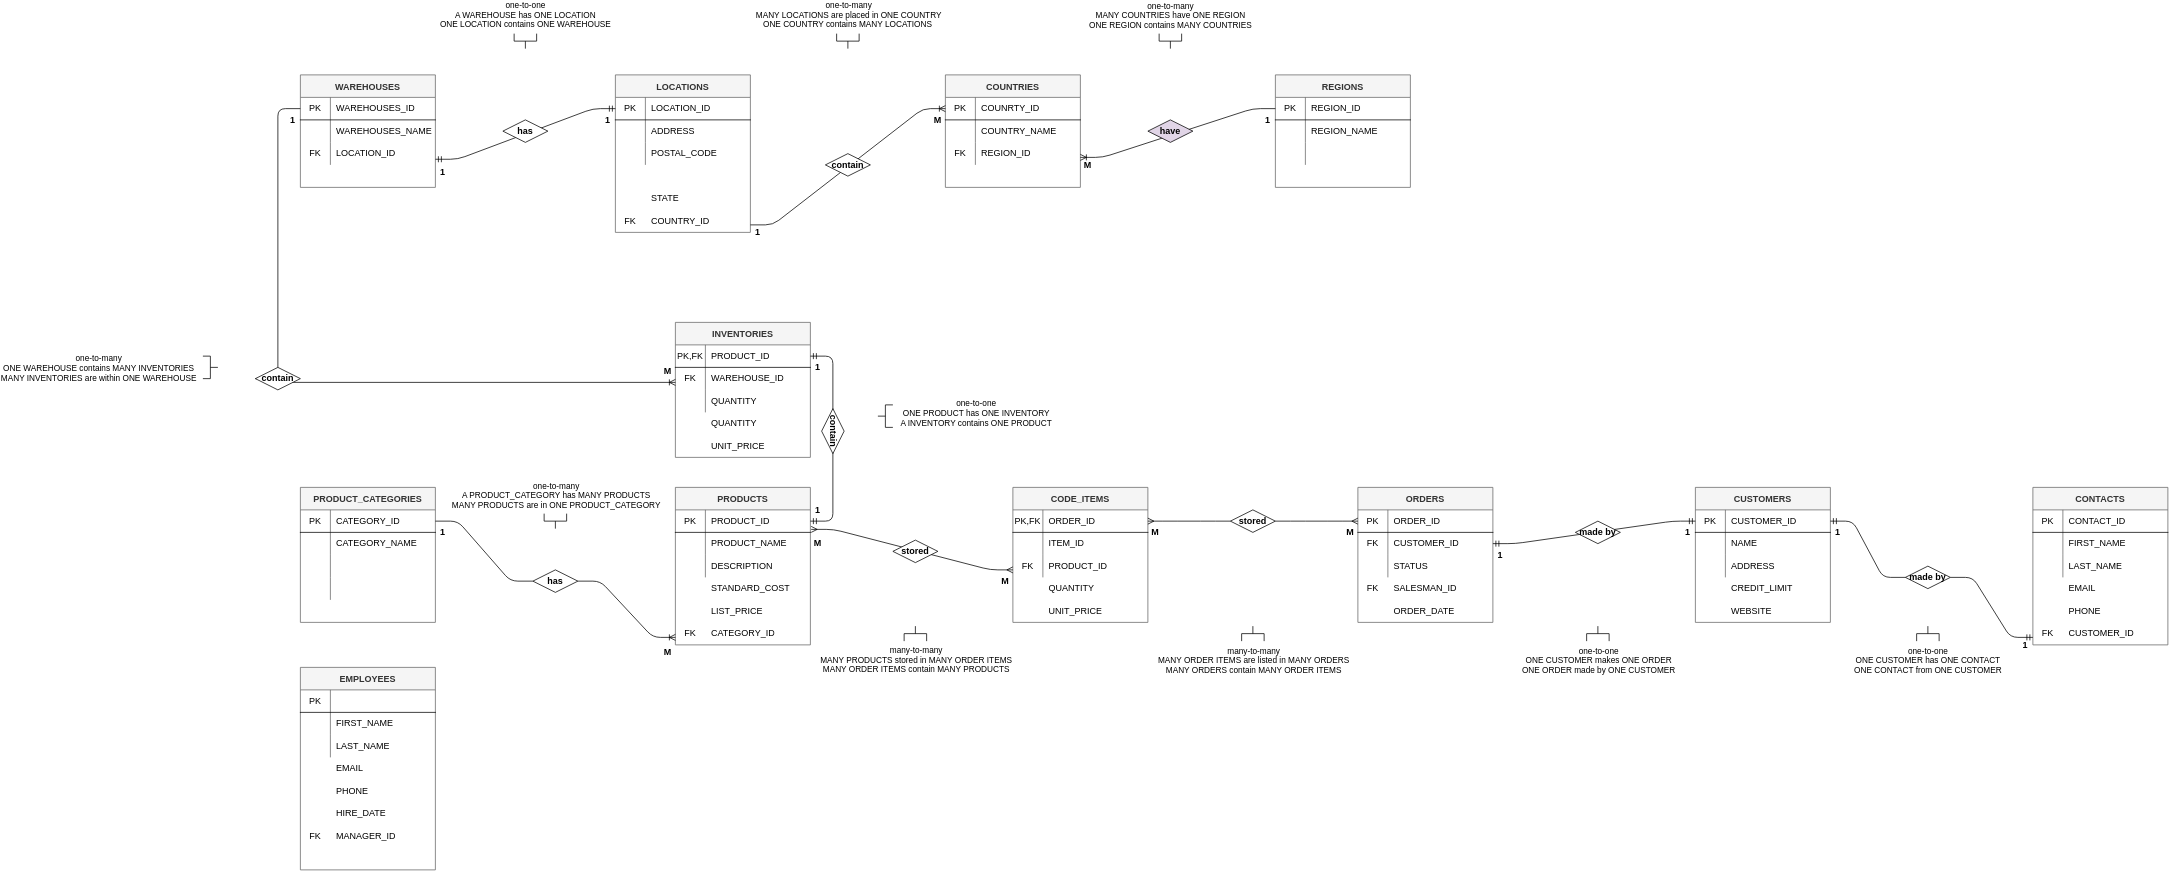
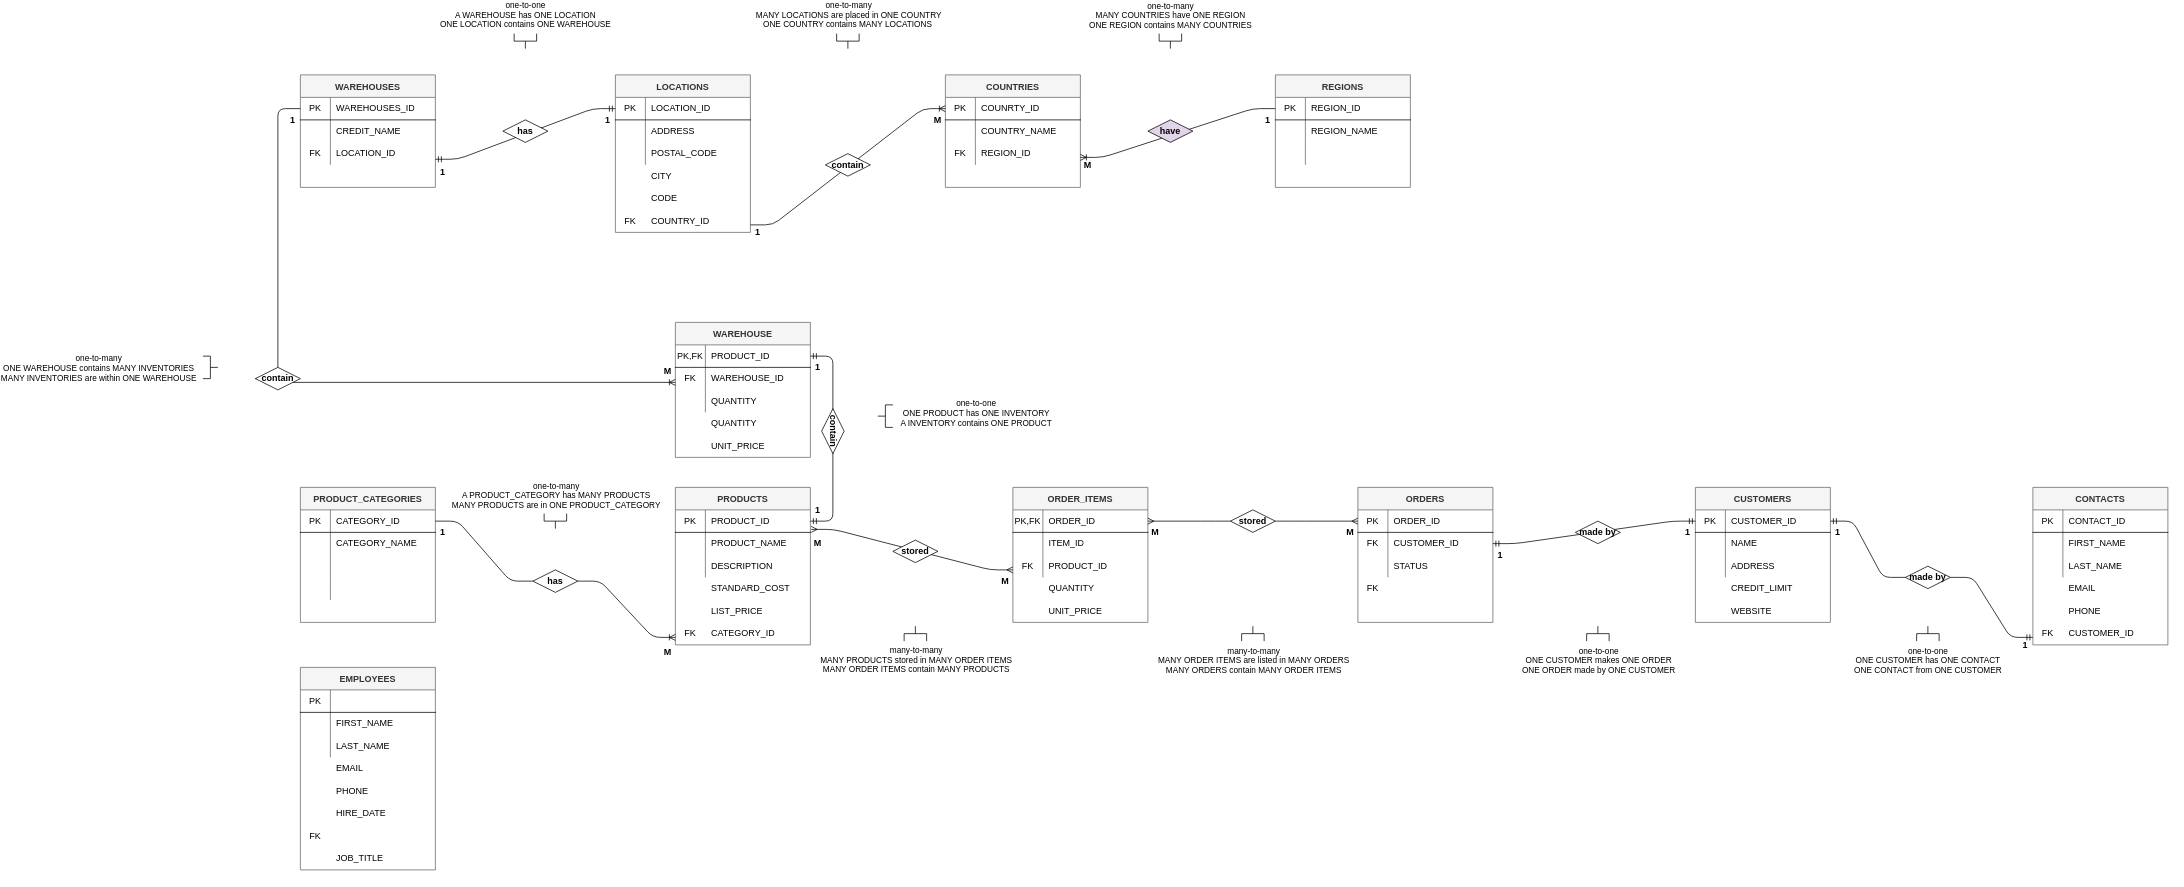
node "WAREHOUSES_NAME": label "WAREHOUSES_NAME" -> "CREDIT_NAME"
node "CITY": added
node "STATE": label "STATE" -> "CODE"
node "INVENTORIES": label "INVENTORIES" -> "WAREHOUSE"
node "CODE_ITEMS": label "CODE_ITEMS" -> "ORDER_ITEMS"
node "SALESMAN_ID": removed
node "ORDER_DATE": removed
node "MANAGER_ID": removed
node "JOB_TITLE": added
